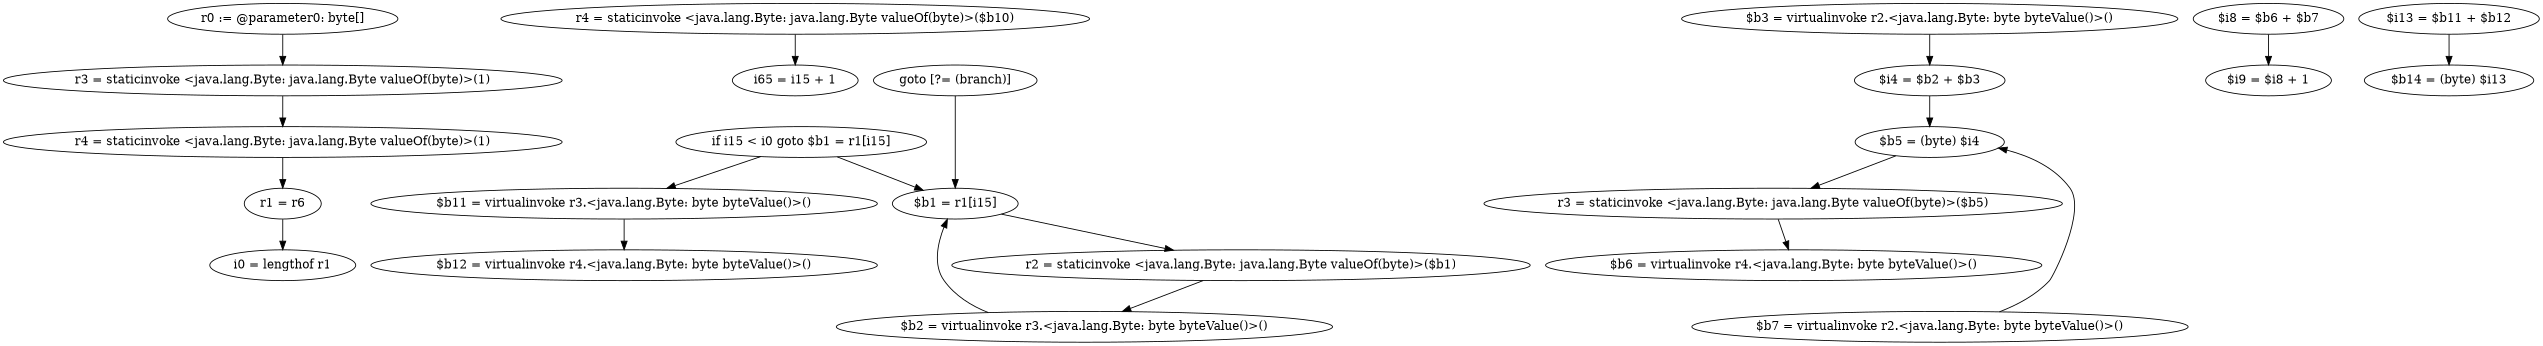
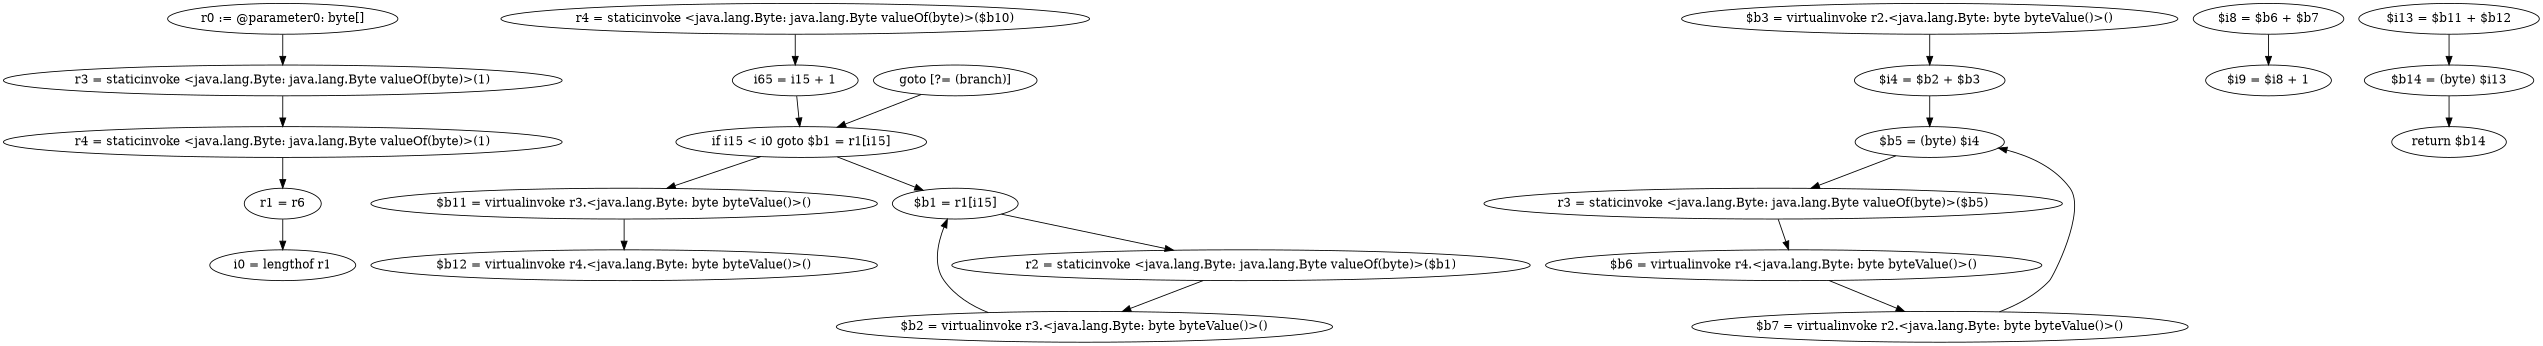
edge "i65 = i15 + 1" -> "if i15 < i0 goto $b1 = r1[i15]": added
edge "goto [?= (branch)]" -> "$b1 = r1[i15]": now "goto [?= (branch)]" -> "if i15 < i0 goto $b1 = r1[i15]"
node "return $b14": added
edge "$b6 = virtualinvoke r4.<java.lang.Byte: byte byteValue()>()" -> "$b7 = virtualinvoke r2.<java.lang.Byte: byte byteValue()>()": added
